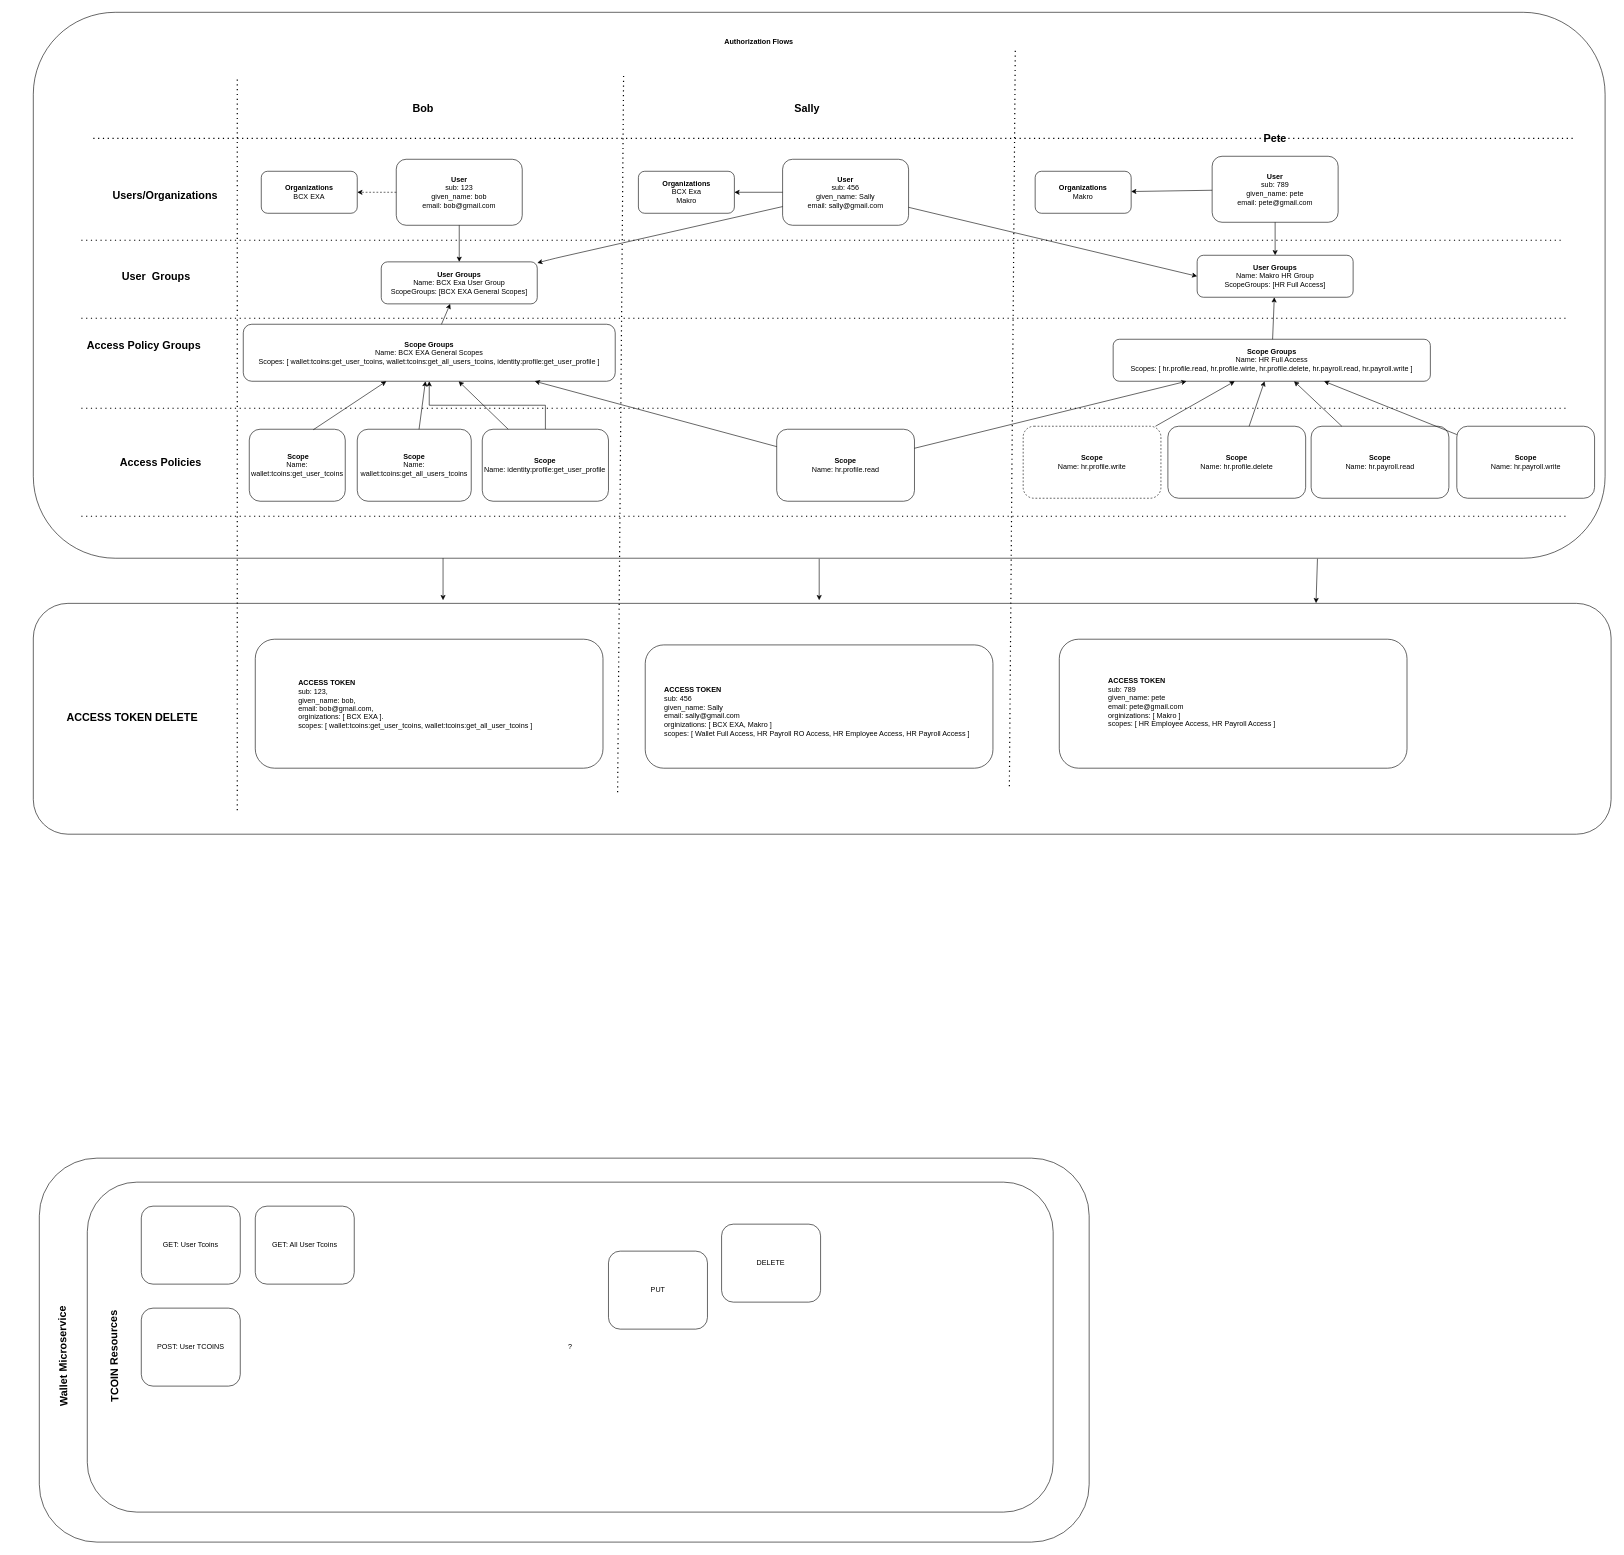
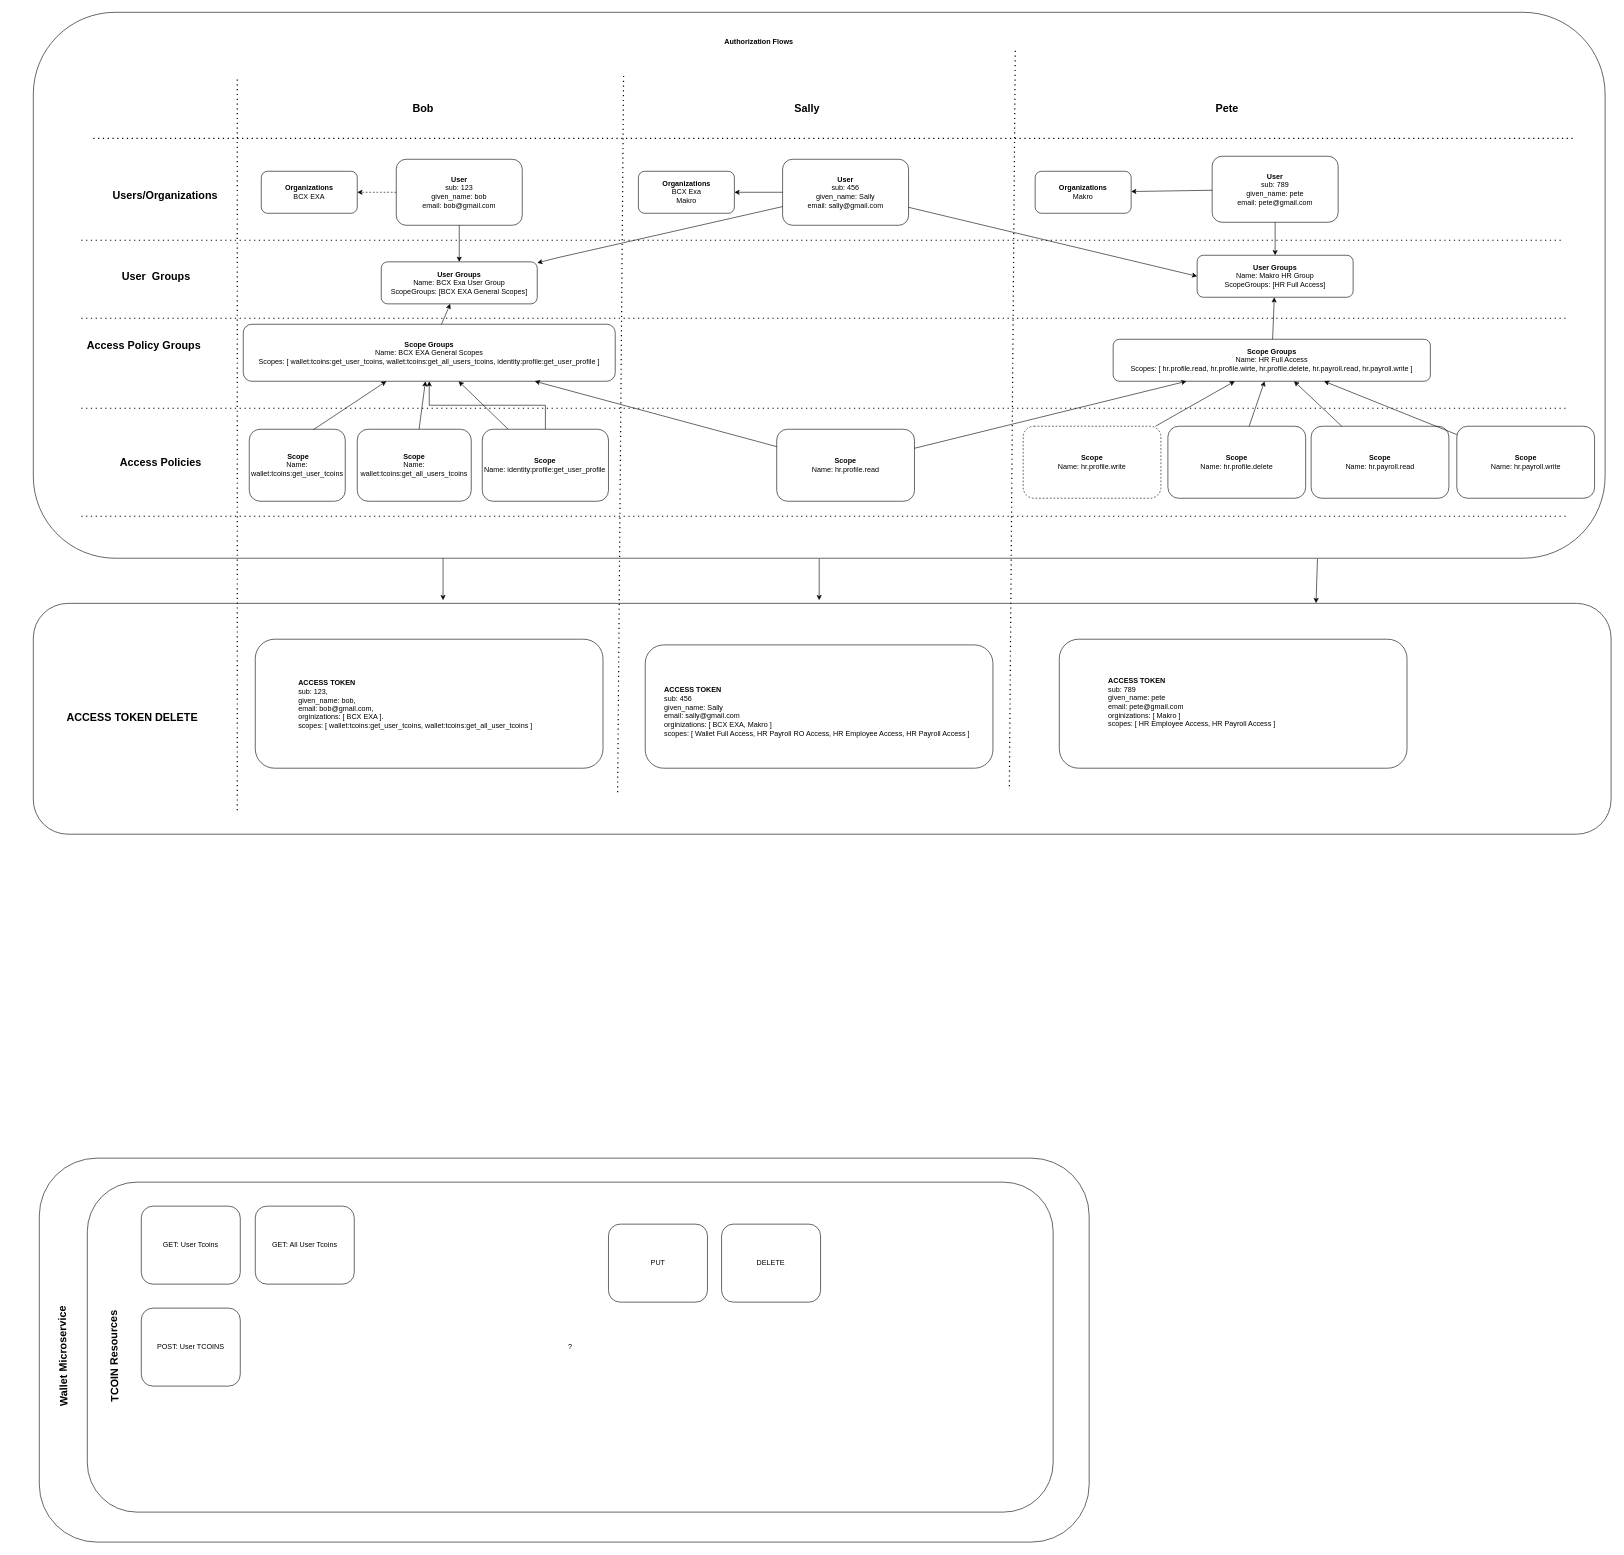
node "Pete": moved (1275, 138) -> (1227, 108)
node "PUT": moved (658, 1290) -> (658, 1263)
